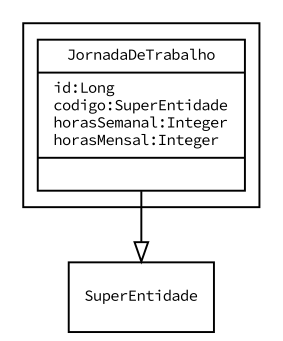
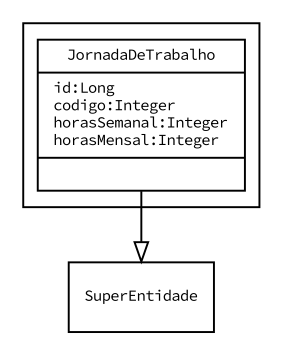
node "JornadaDeTrabalho": text "codigo:SuperEntidade" -> "codigo:Integer"
